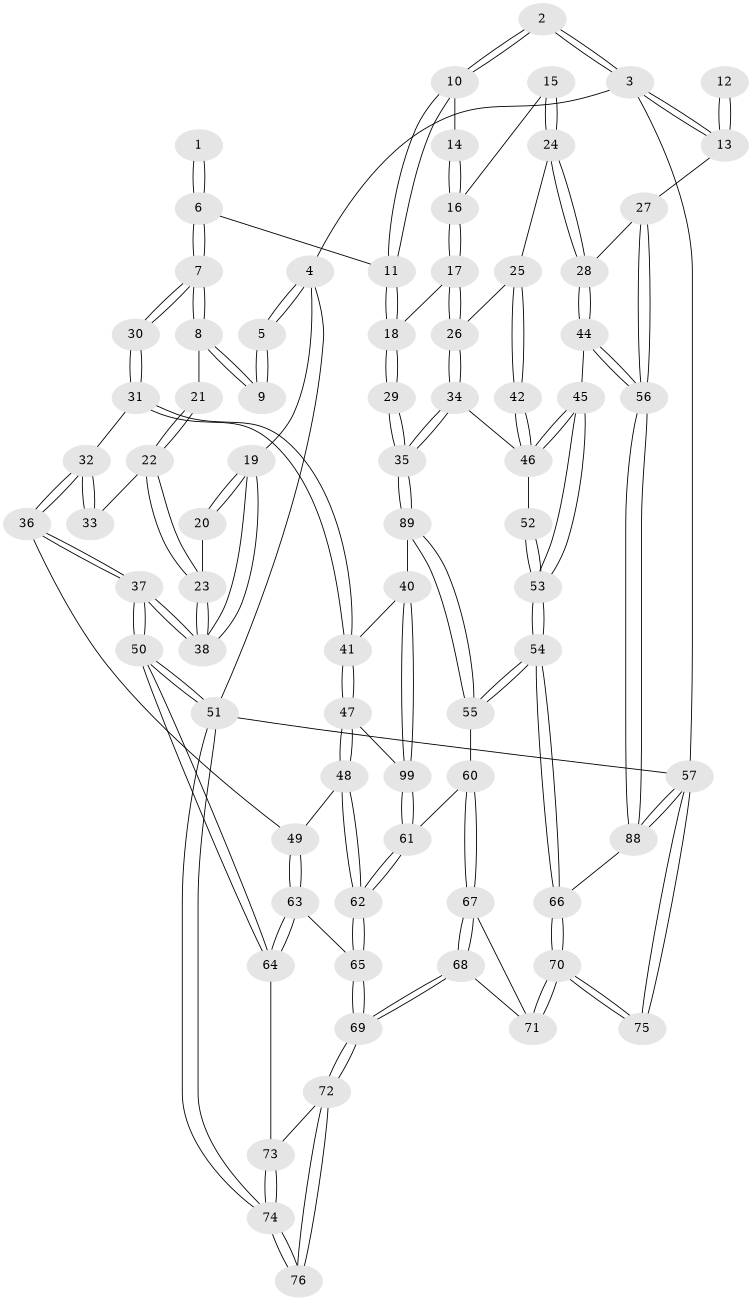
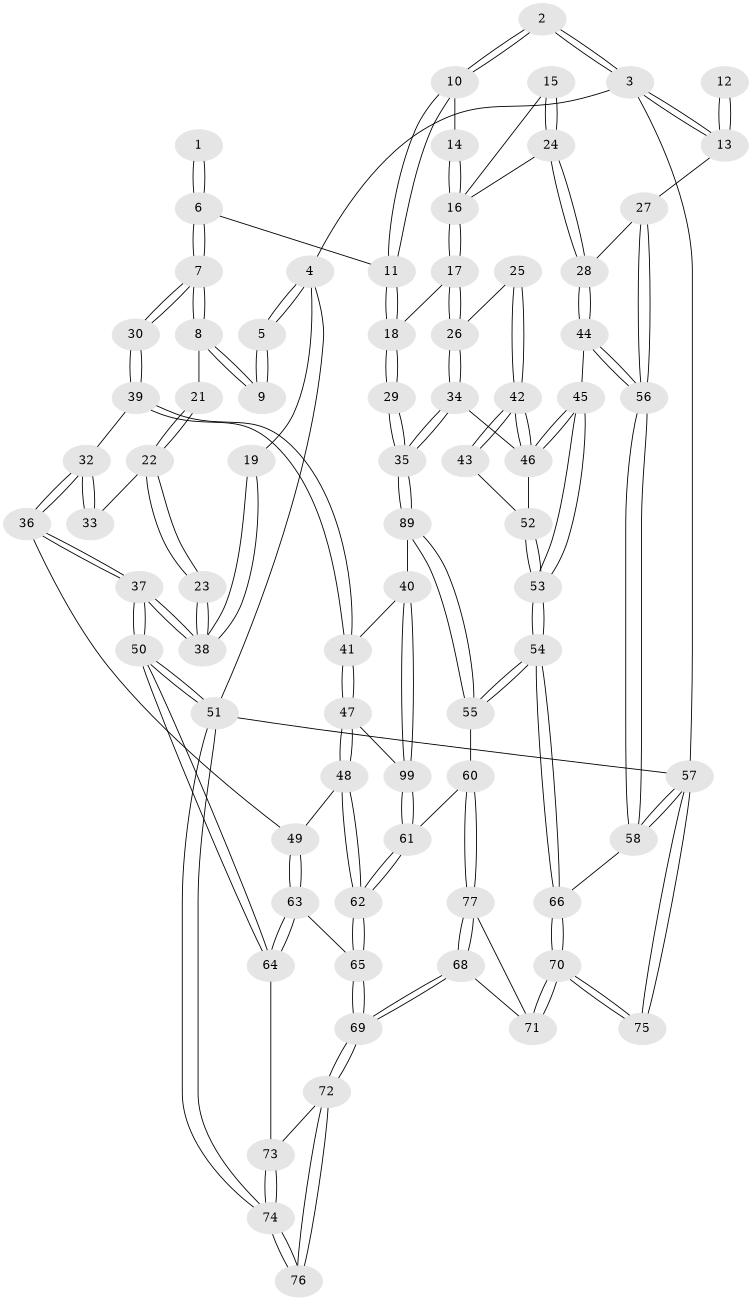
edge "24" -- "25": now "24" -- "16"
node "31": label "31" -> "39"
node "43": added
node "20": removed
node "88": label "88" -> "58"
node "67": label "67" -> "77"
